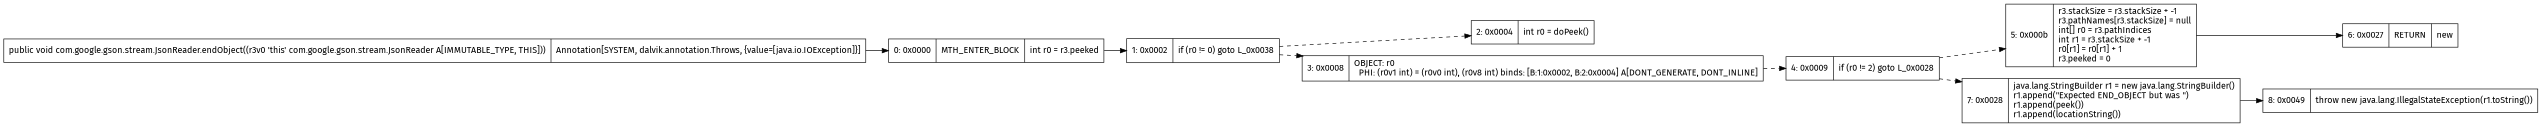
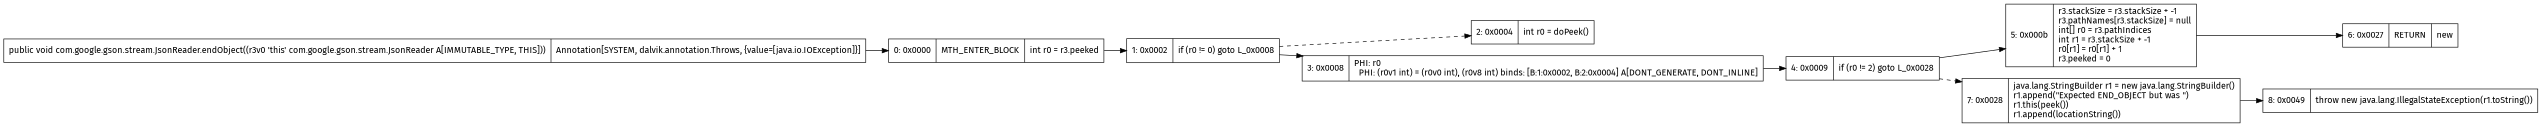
node "1: 0x0002": text "if (r0 != 0) goto L_0x0038" -> "if (r0 != 0) goto L_0x0008"
edge "4: 0x0009" -> "5: 0x000b": style dashed -> solid
edge "1: 0x0002" -> "3: 0x0008": style dashed -> solid
node "3: 0x0008": text "OBJECT: r0" -> "PHI: r0"
edge "3: 0x0008" -> "4: 0x0009": style dashed -> solid
node "7: 0x0028": text "r1.append(peek())" -> "r1.this(peek())"
